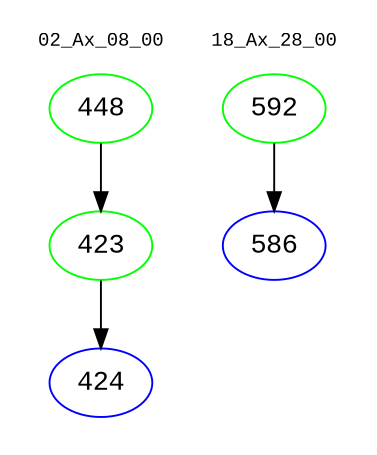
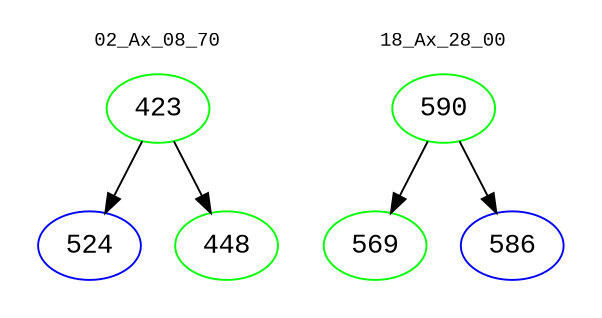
cluster "02_Ax_08_00": label "02_Ax_08_00" -> "02_Ax_08_70"
node "592": label "592" -> "590"
edge "448" -> "423": reversed
node "569": added
node "424": label "424" -> "524"
